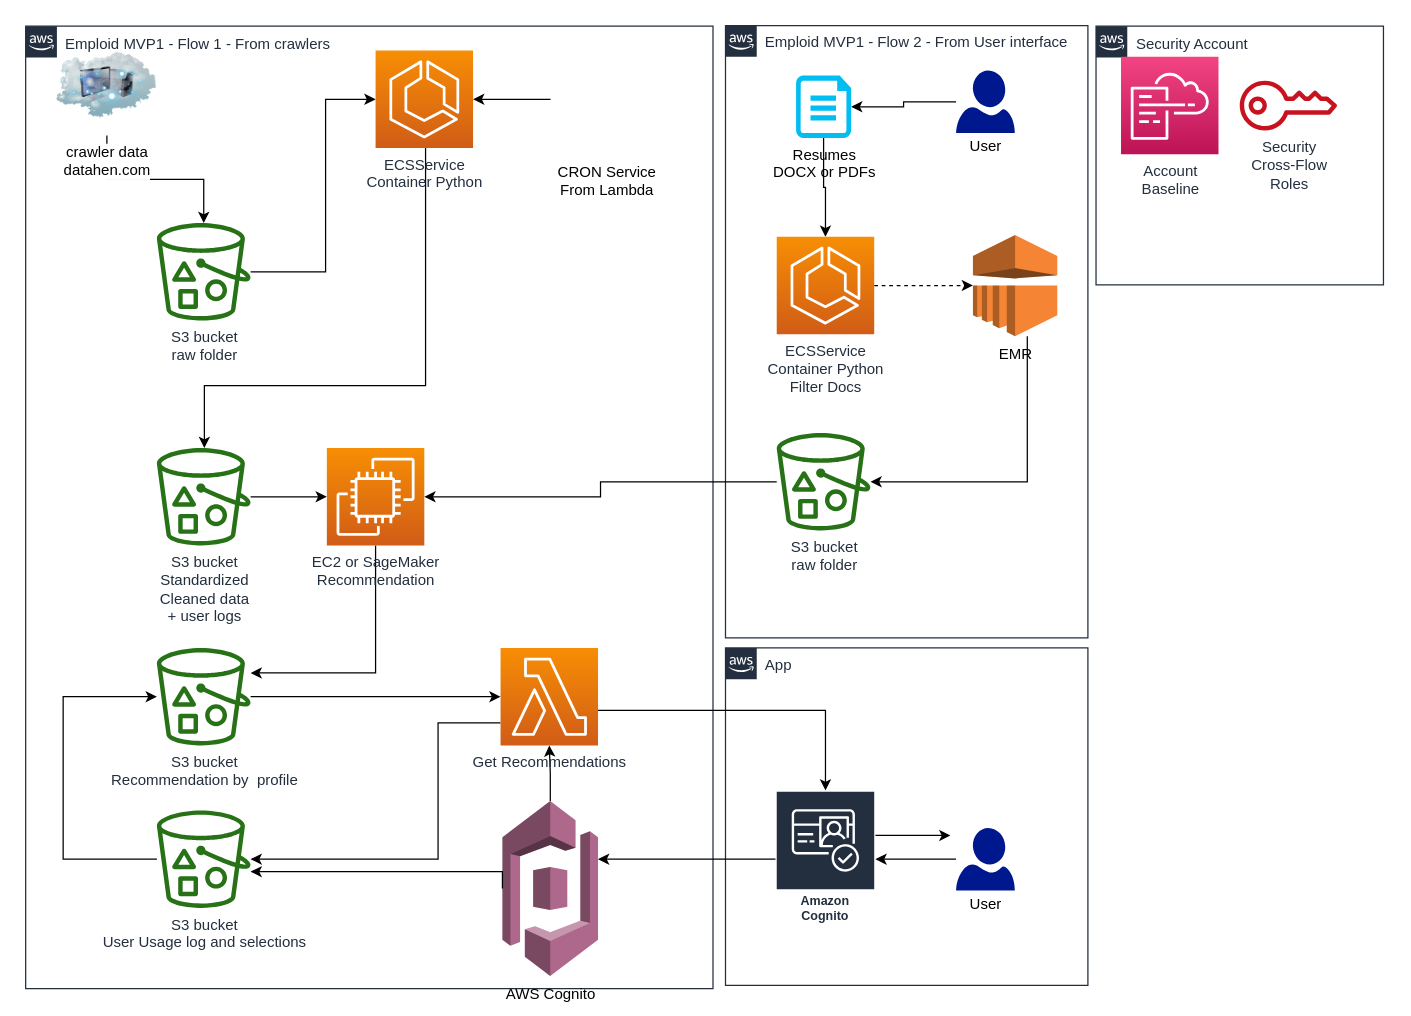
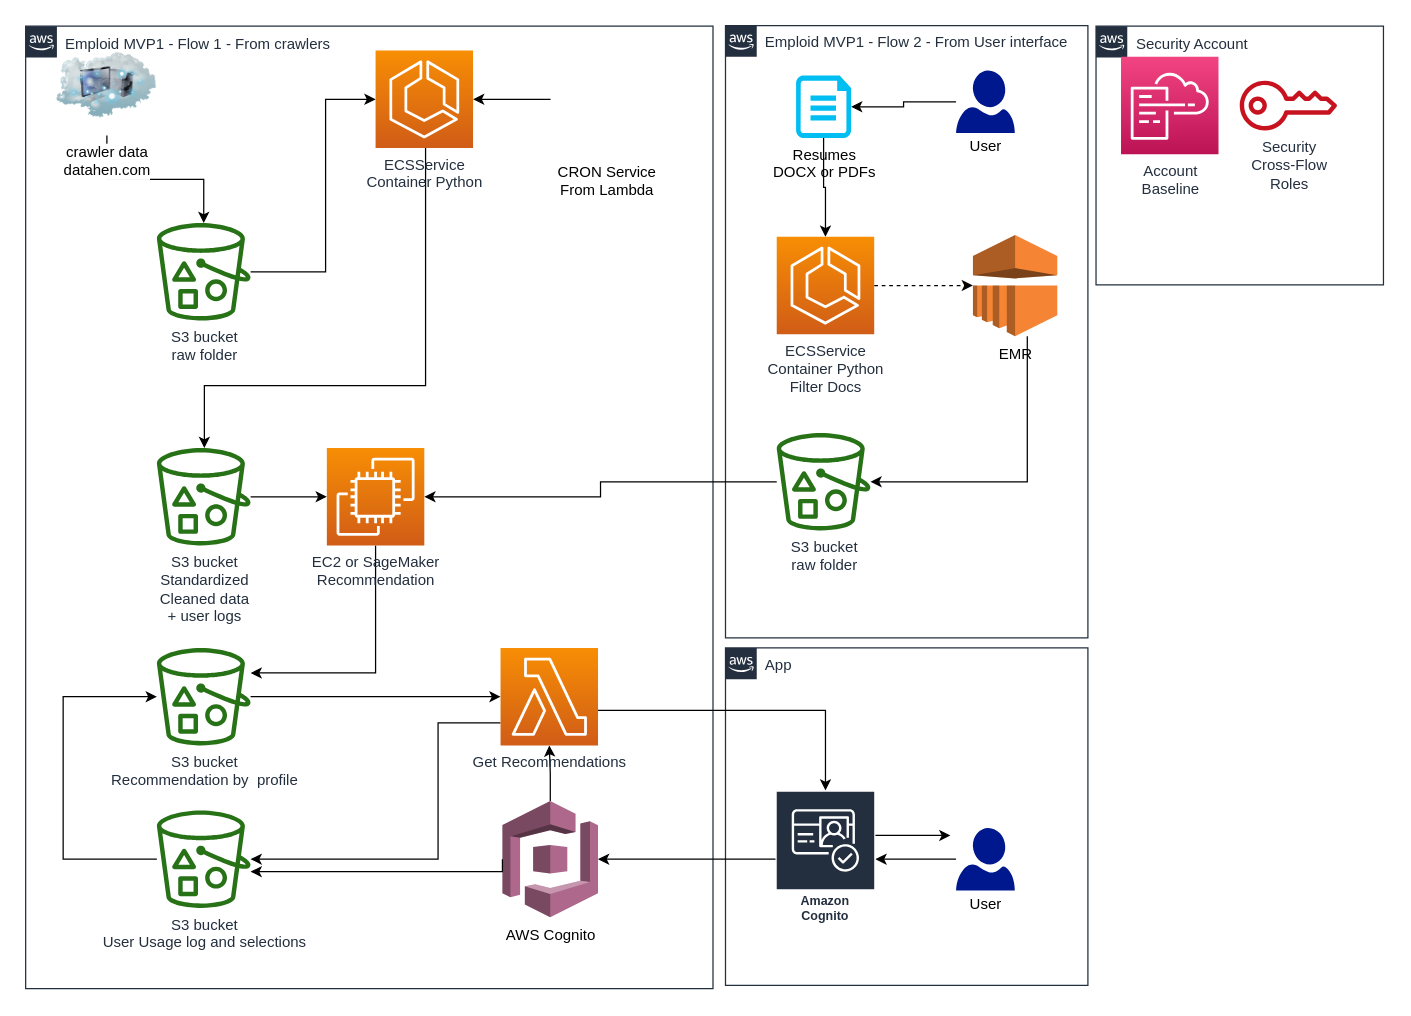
node "AWS Cognito": size 96x175 -> 96x116
